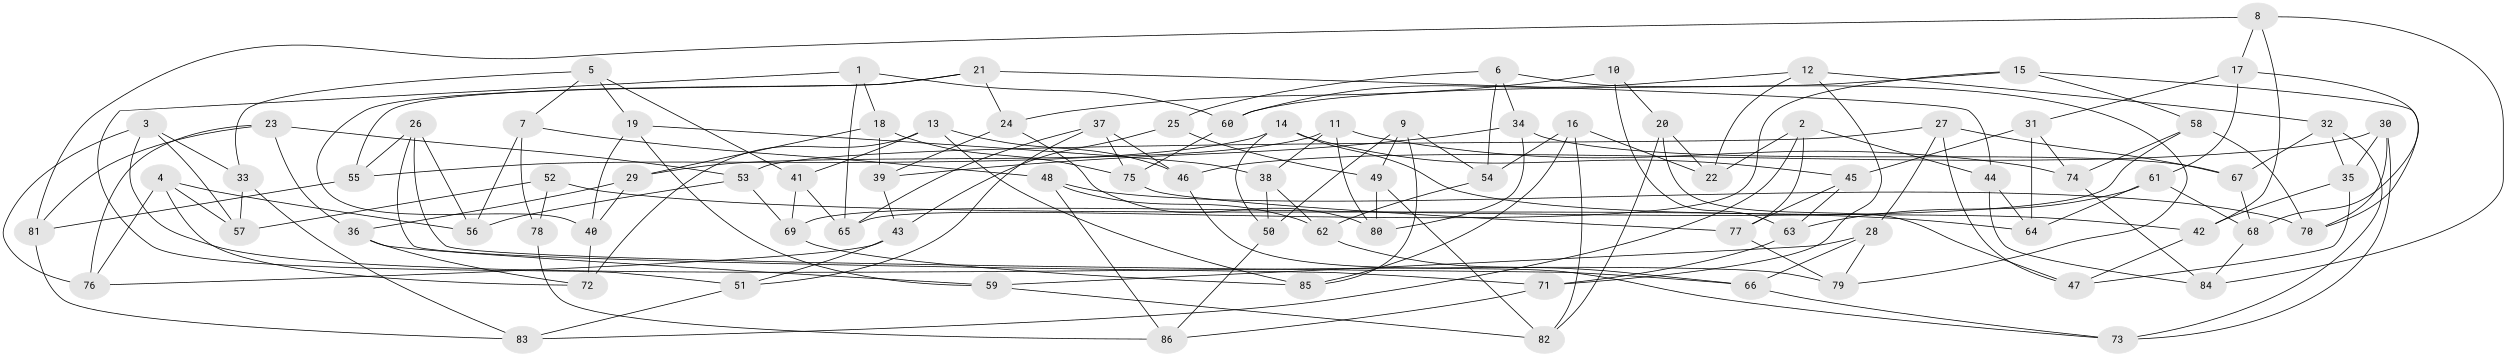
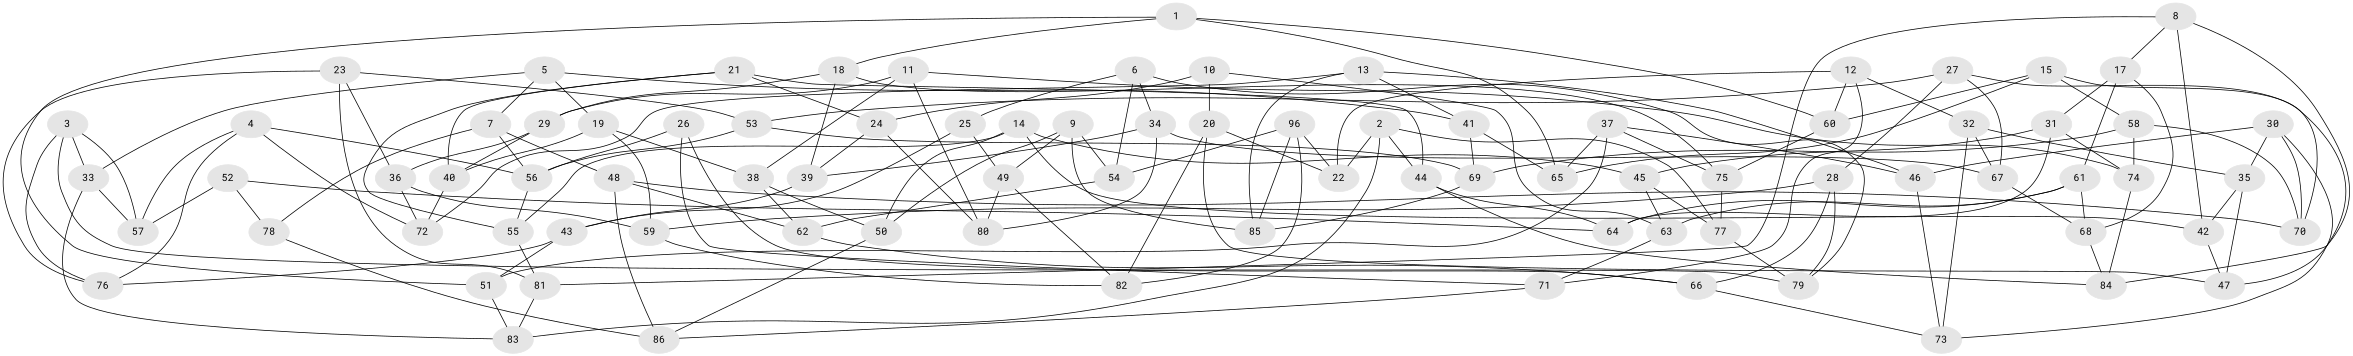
node "16": label "16" -> "96"
edge "26" -- "55": now "56" -- "55"
